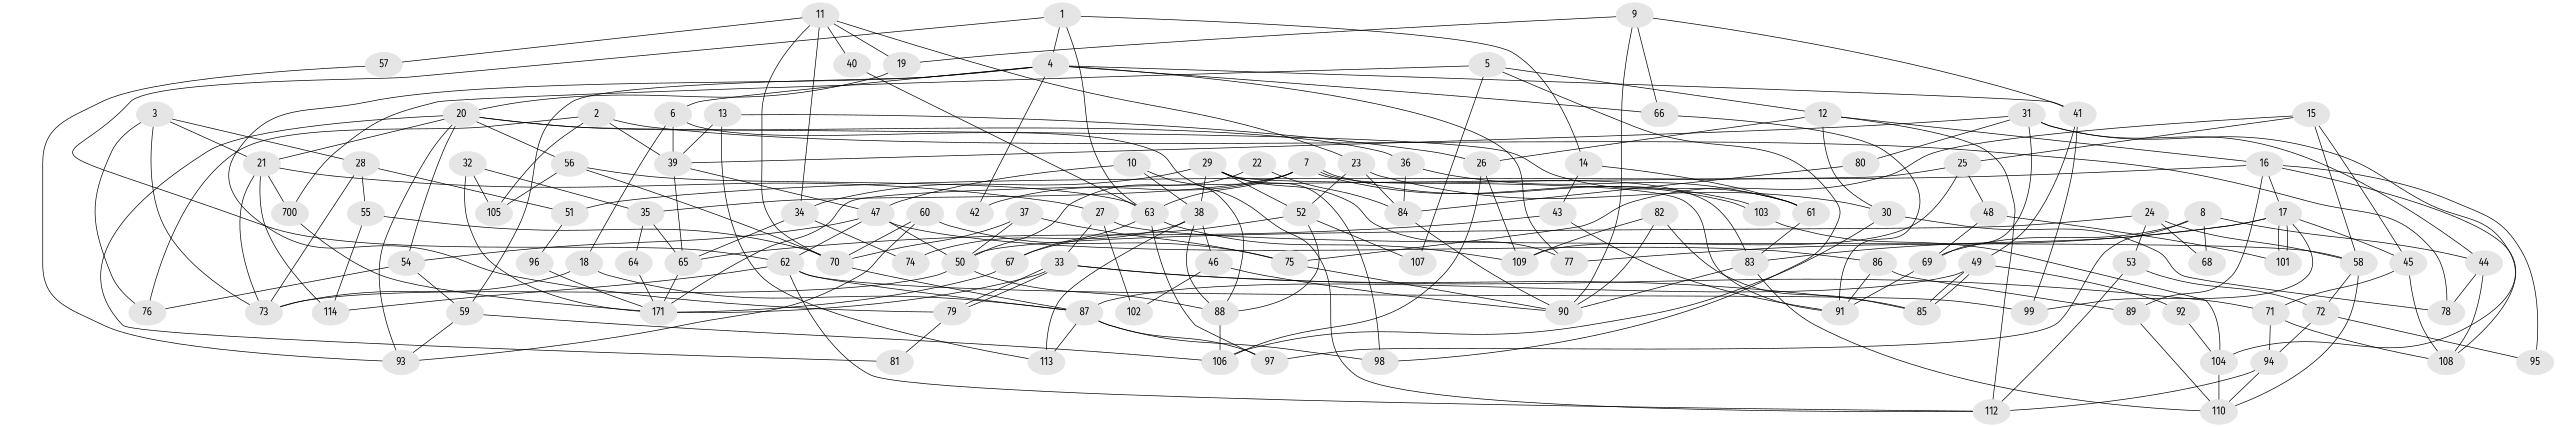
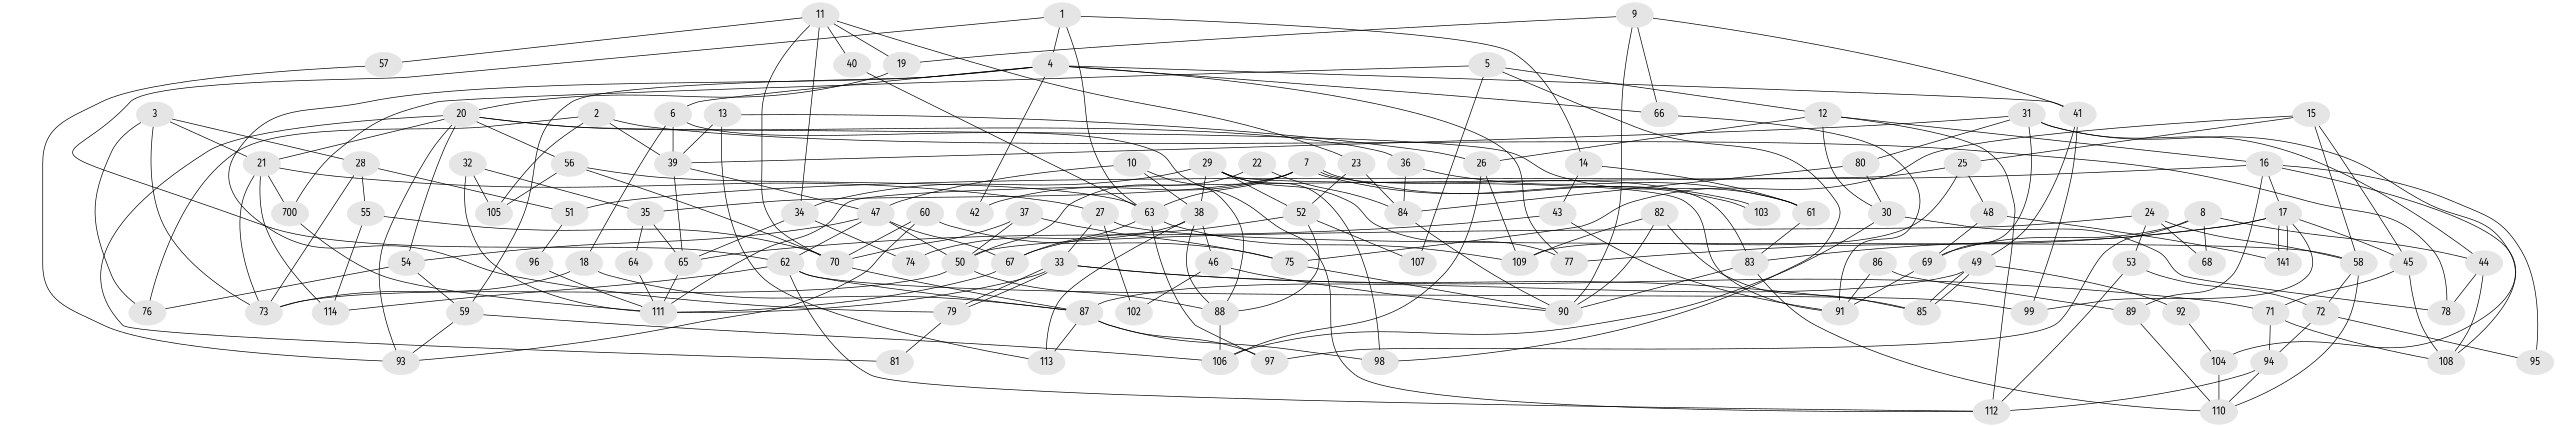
edge "23" -- "30": now "80" -- "30"
edge "47" -- "86": now "47" -- "67"
edge "103" -- "104": removed
node "101": label "101" -> "141"
node "171": label "171" -> "111"
